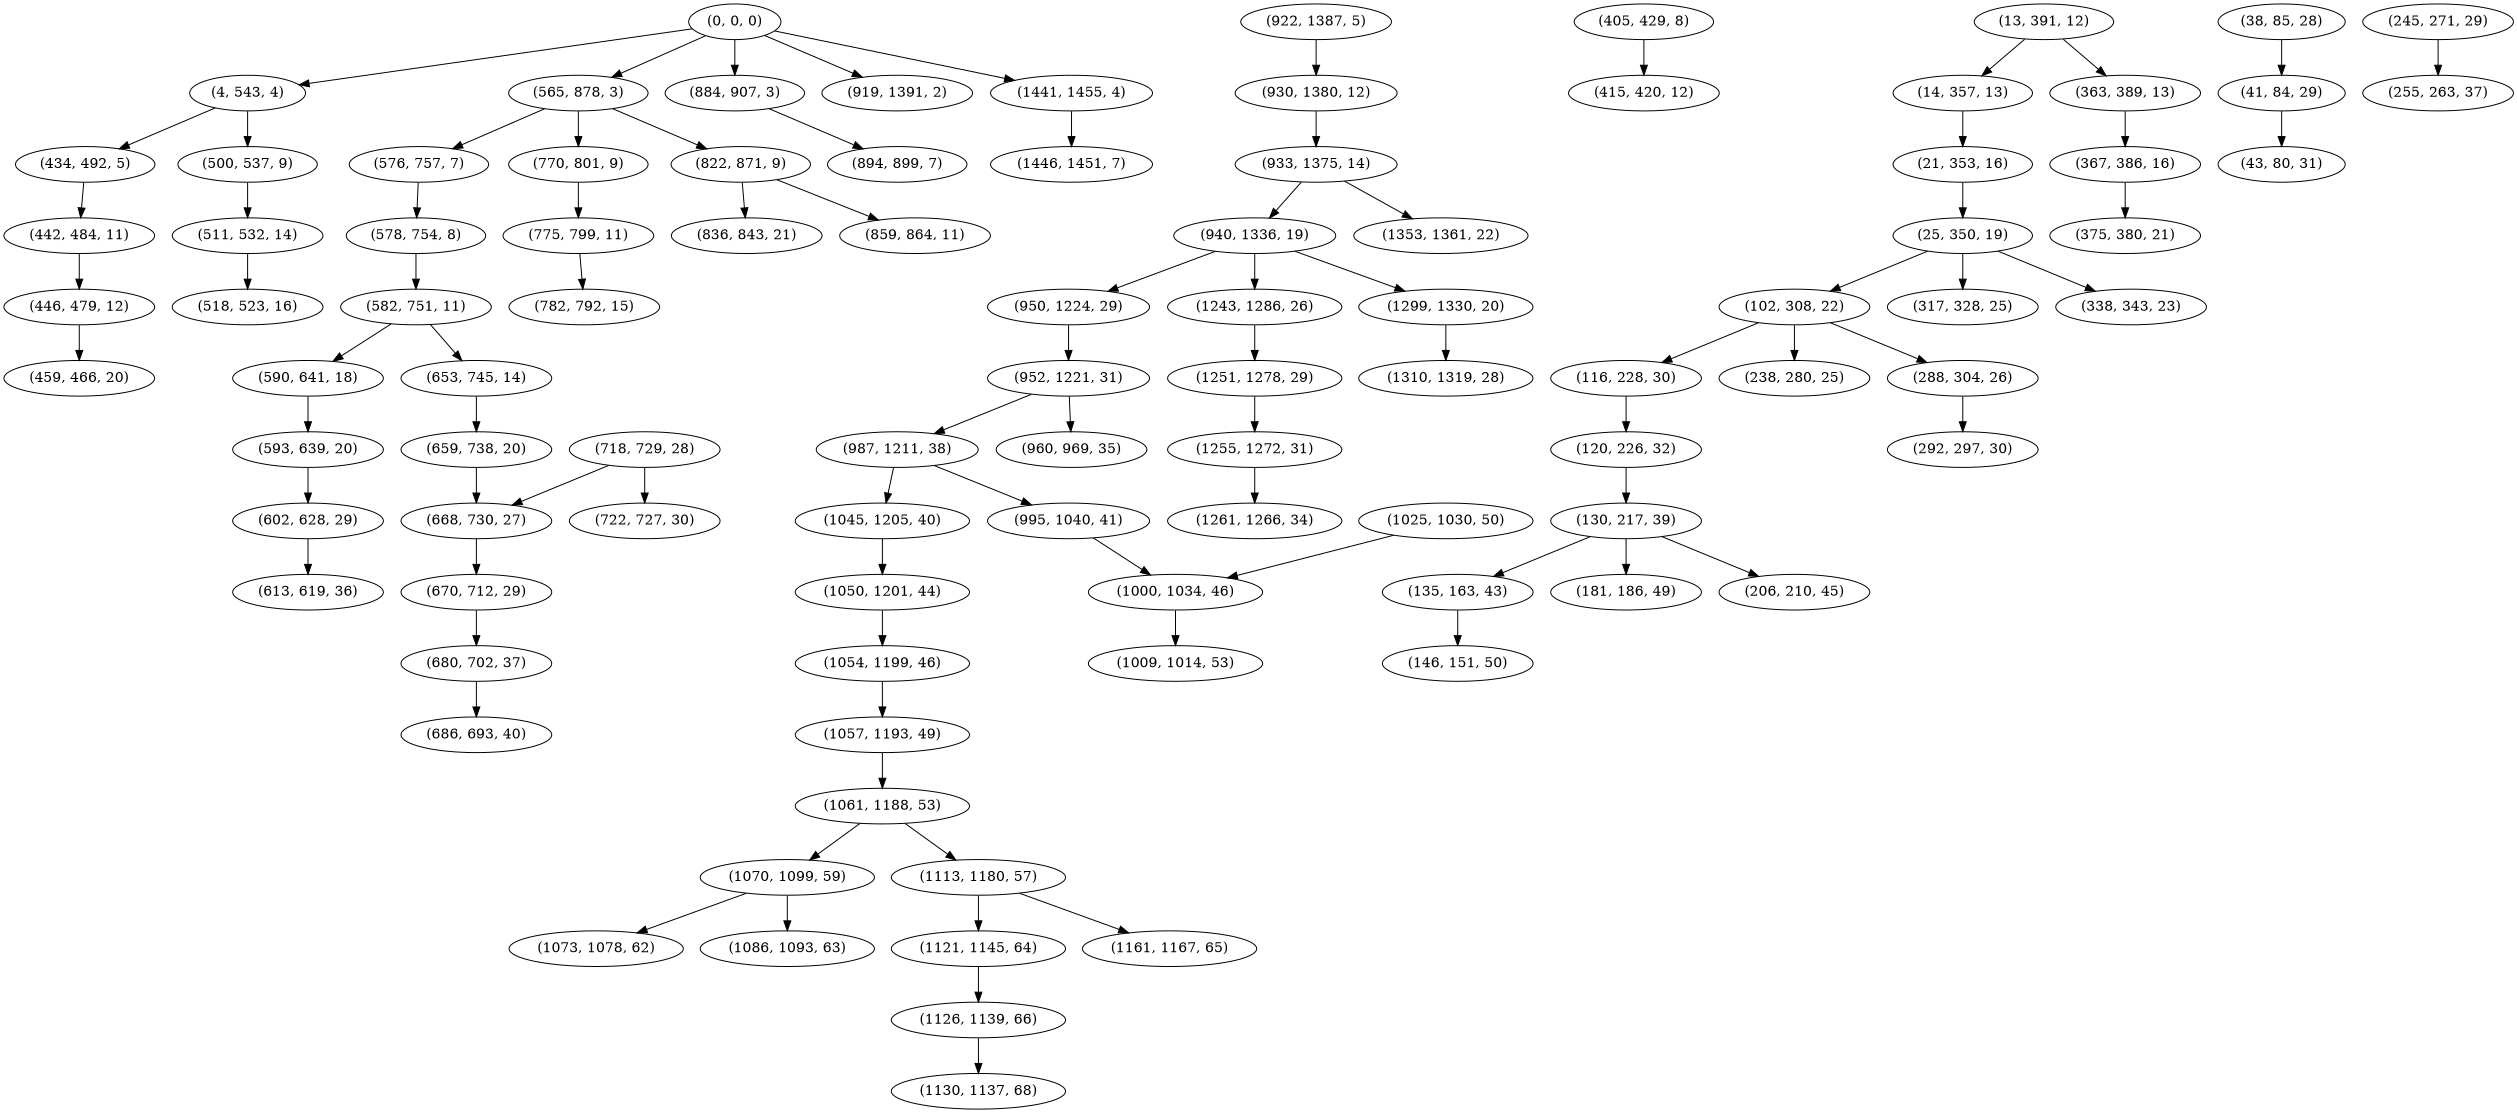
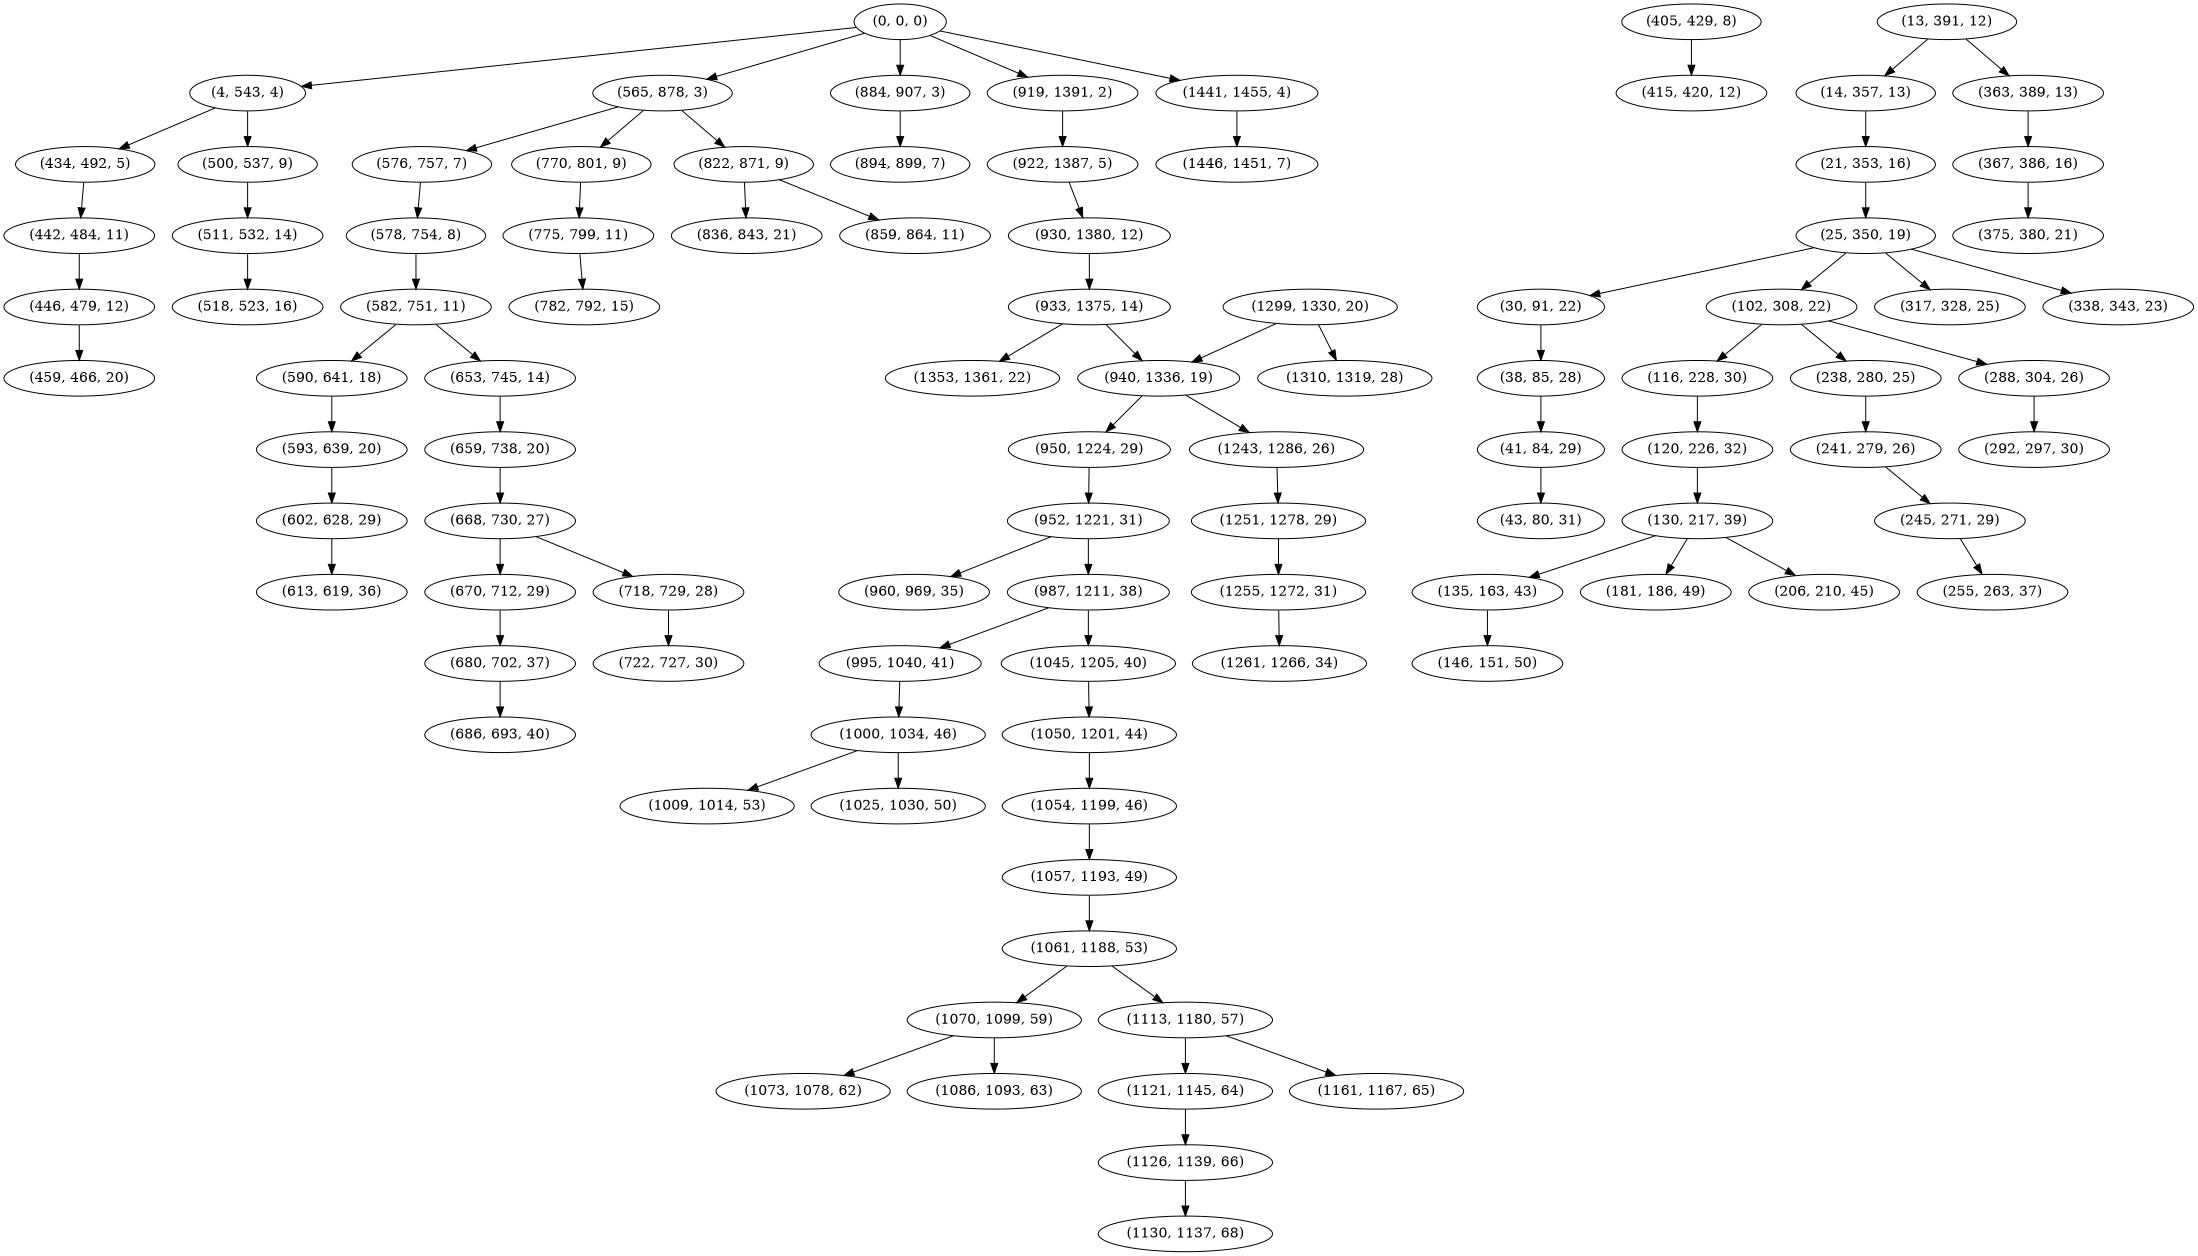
edge "(919, 1391, 2)" -> "(922, 1387, 5)": added
edge "(940, 1336, 19)" -> "(1299, 1330, 20)": reversed
node "(30, 91, 22)": added
node "(241, 279, 26)": added
edge "(718, 729, 28)" -> "(668, 730, 27)": reversed
edge "(1025, 1030, 50)" -> "(1000, 1034, 46)": reversed
